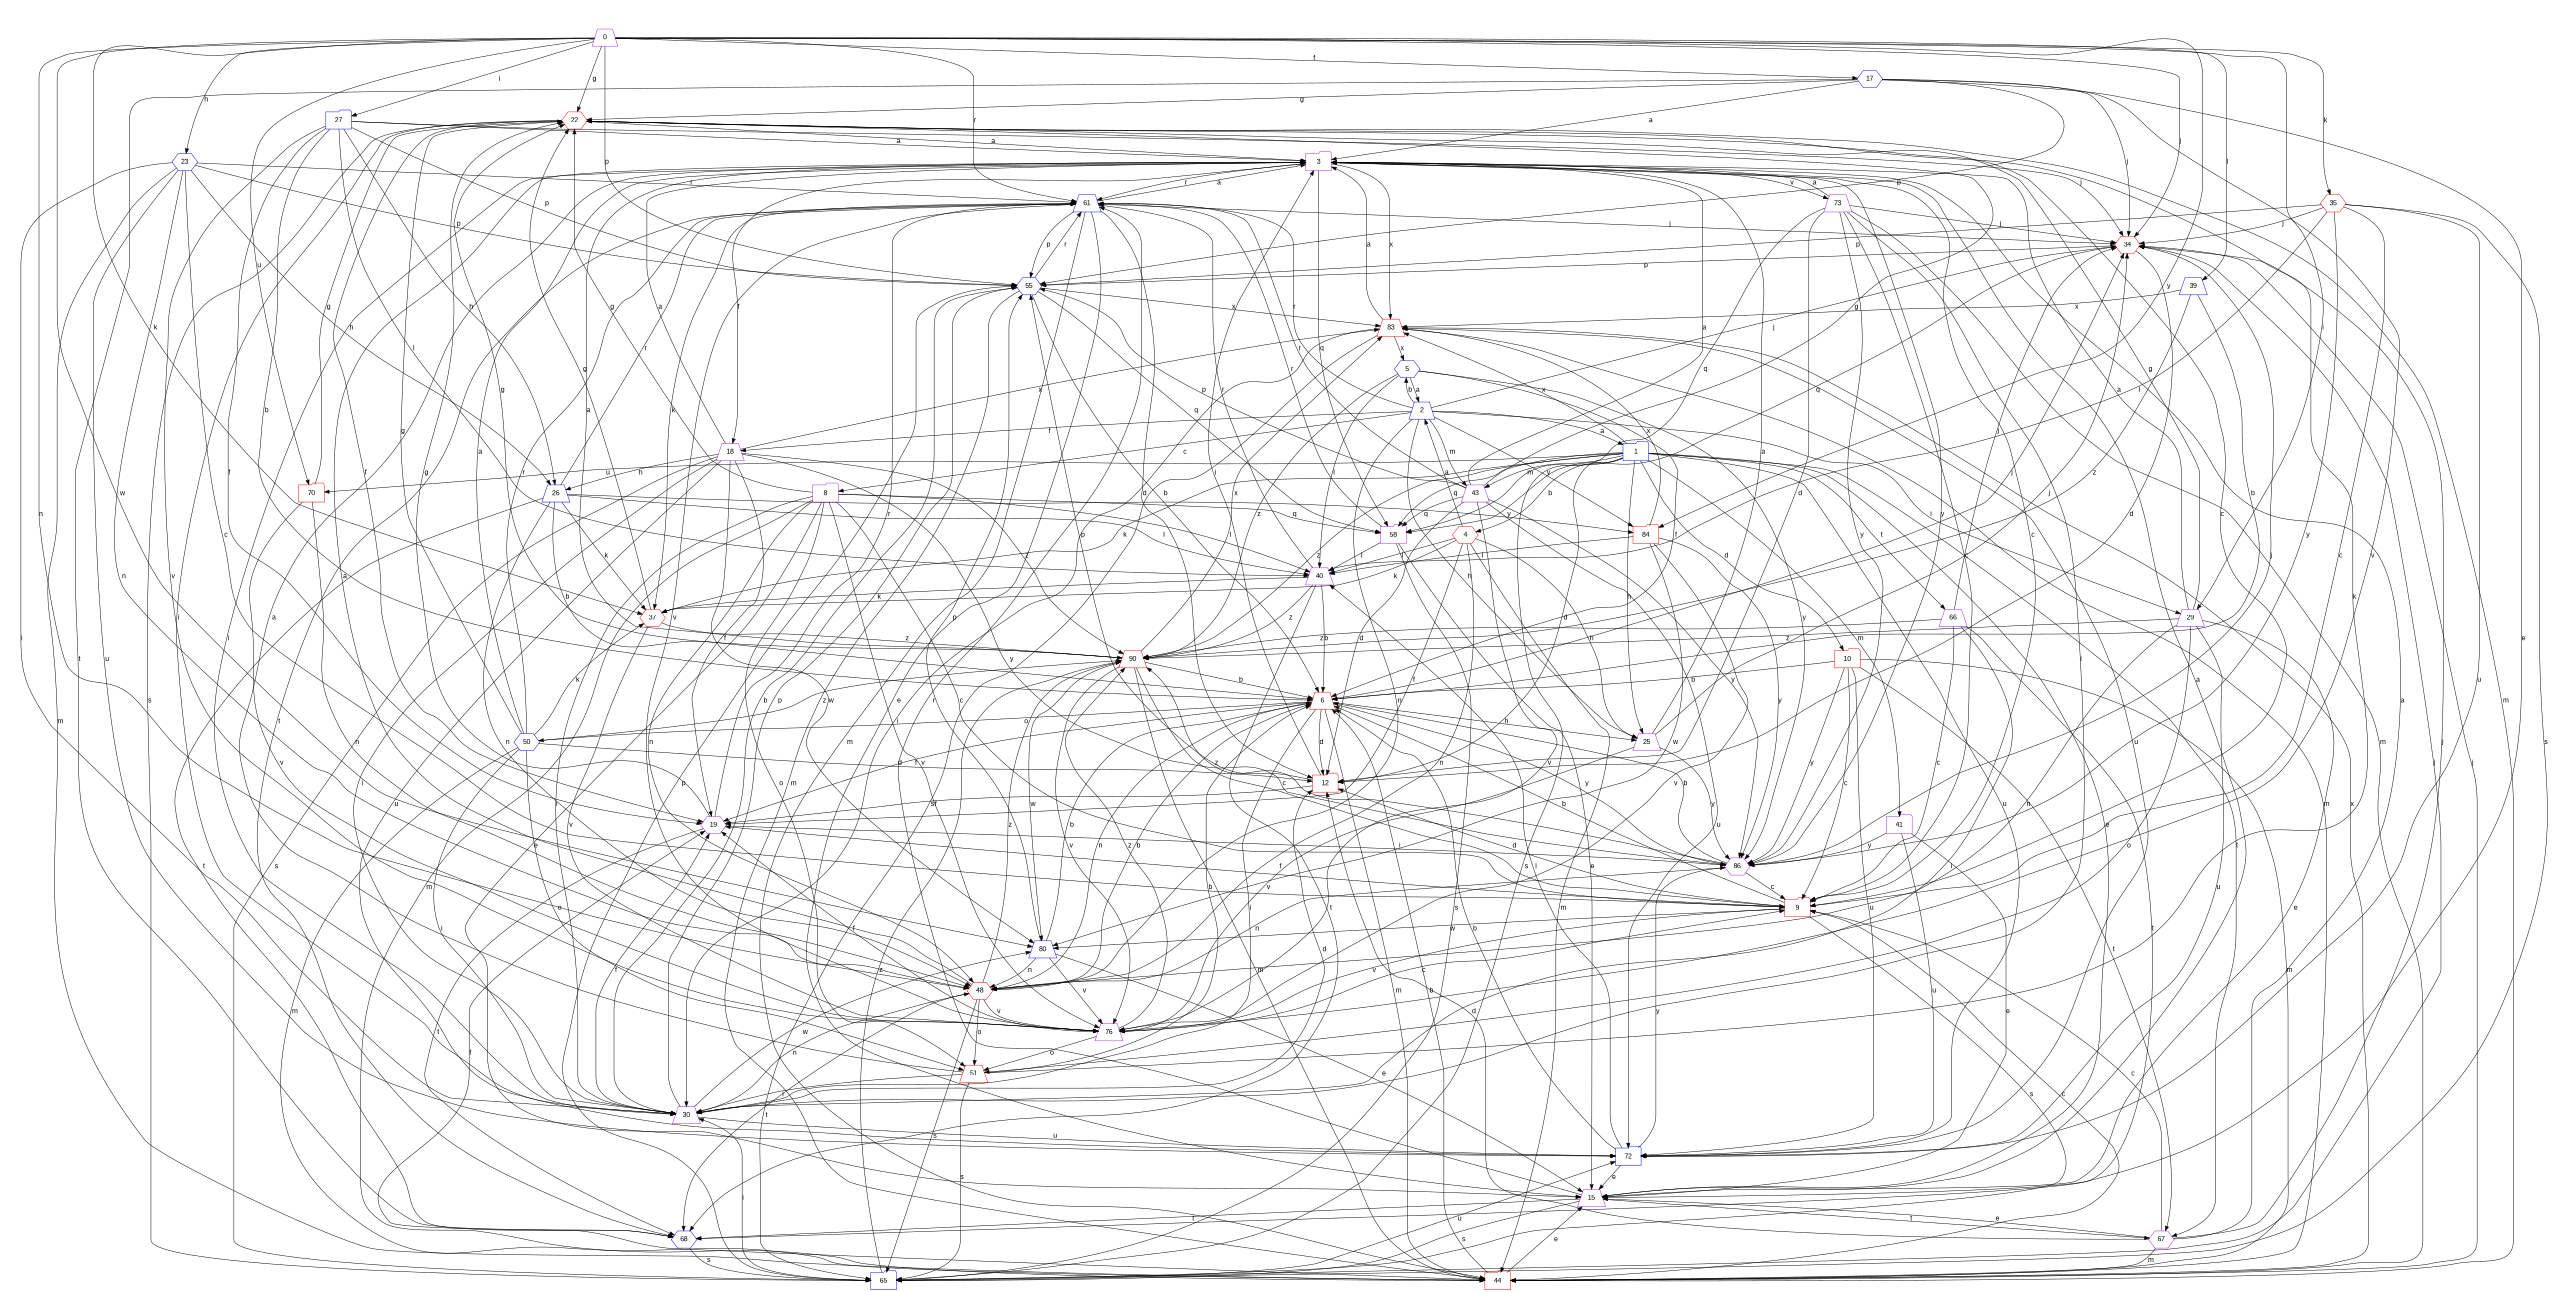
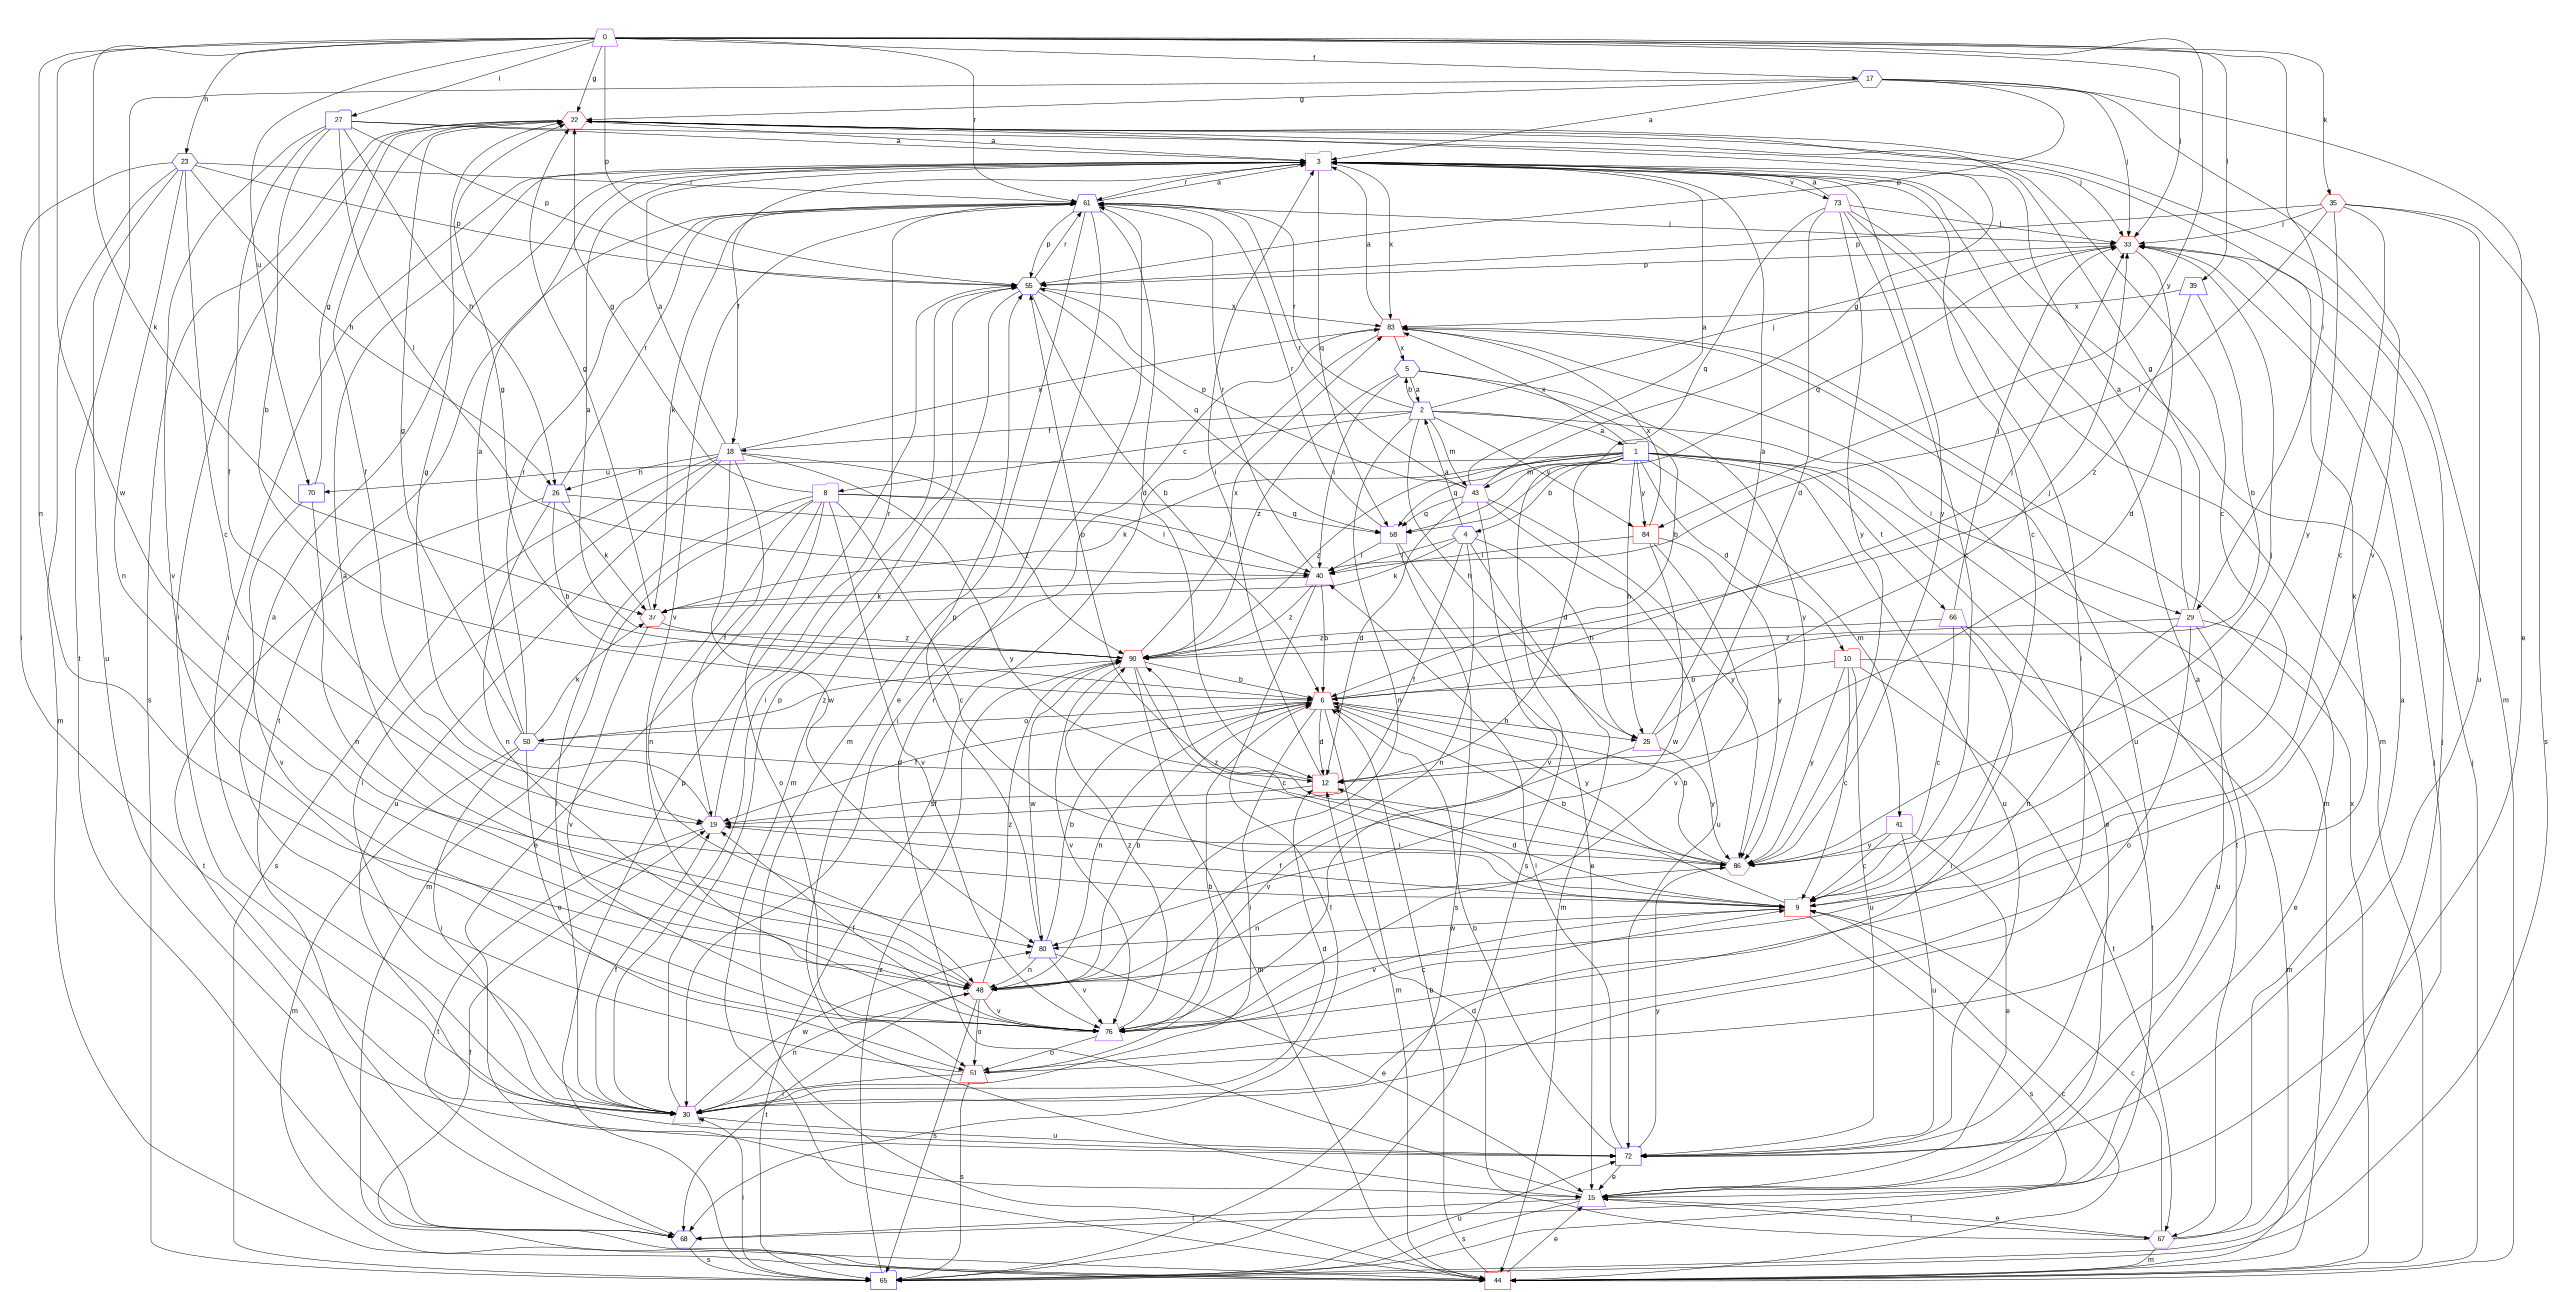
node "34": label "34" -> "33"
node "70": color red -> blue
edge "26" -> "84": now "1" -> "84"
node "4": color red -> blue
edge "5" -> "6": label "f" -> "b"
edge "55" -> "30": label "b" -> "i"
edge "86" -> "9": now "41" -> "9"
